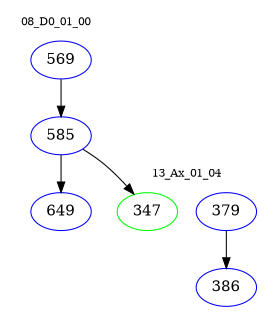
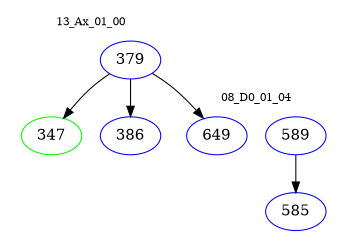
cluster "08_D0_01_00": label "08_D0_01_00" -> "08_D0_01_04"
node "569": label "569" -> "589"
edge "585" -> "649": now "379" -> "649"
cluster "13_Ax_01_04": label "13_Ax_01_04" -> "13_Ax_01_00"
edge "585" -> "347": now "379" -> "347"
